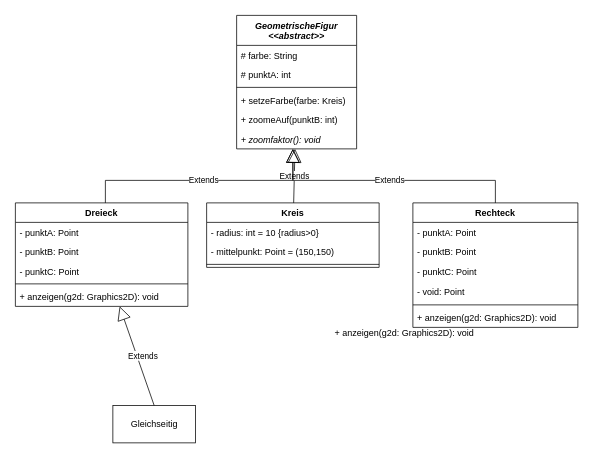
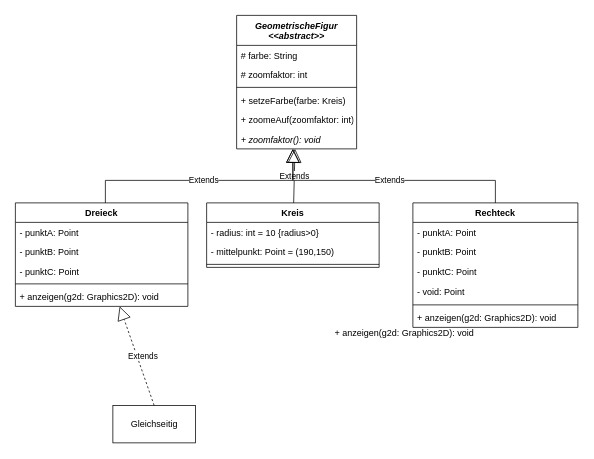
node "# punktA: int": label "# punktA: int" -> "# zoomfaktor: int"
node "+ zoomeAuf(punktB: int)": label "+ zoomeAuf(punktB: int)" -> "+ zoomeAuf(zoomfaktor: int)"
node "- mittelpunkt: Point = (150,150)": label "- mittelpunkt: Point = (150,150)" -> "- mittelpunkt: Point = (190,150)"
edge "Gleichseitig" -> "Dreieck": style solid -> dashed
